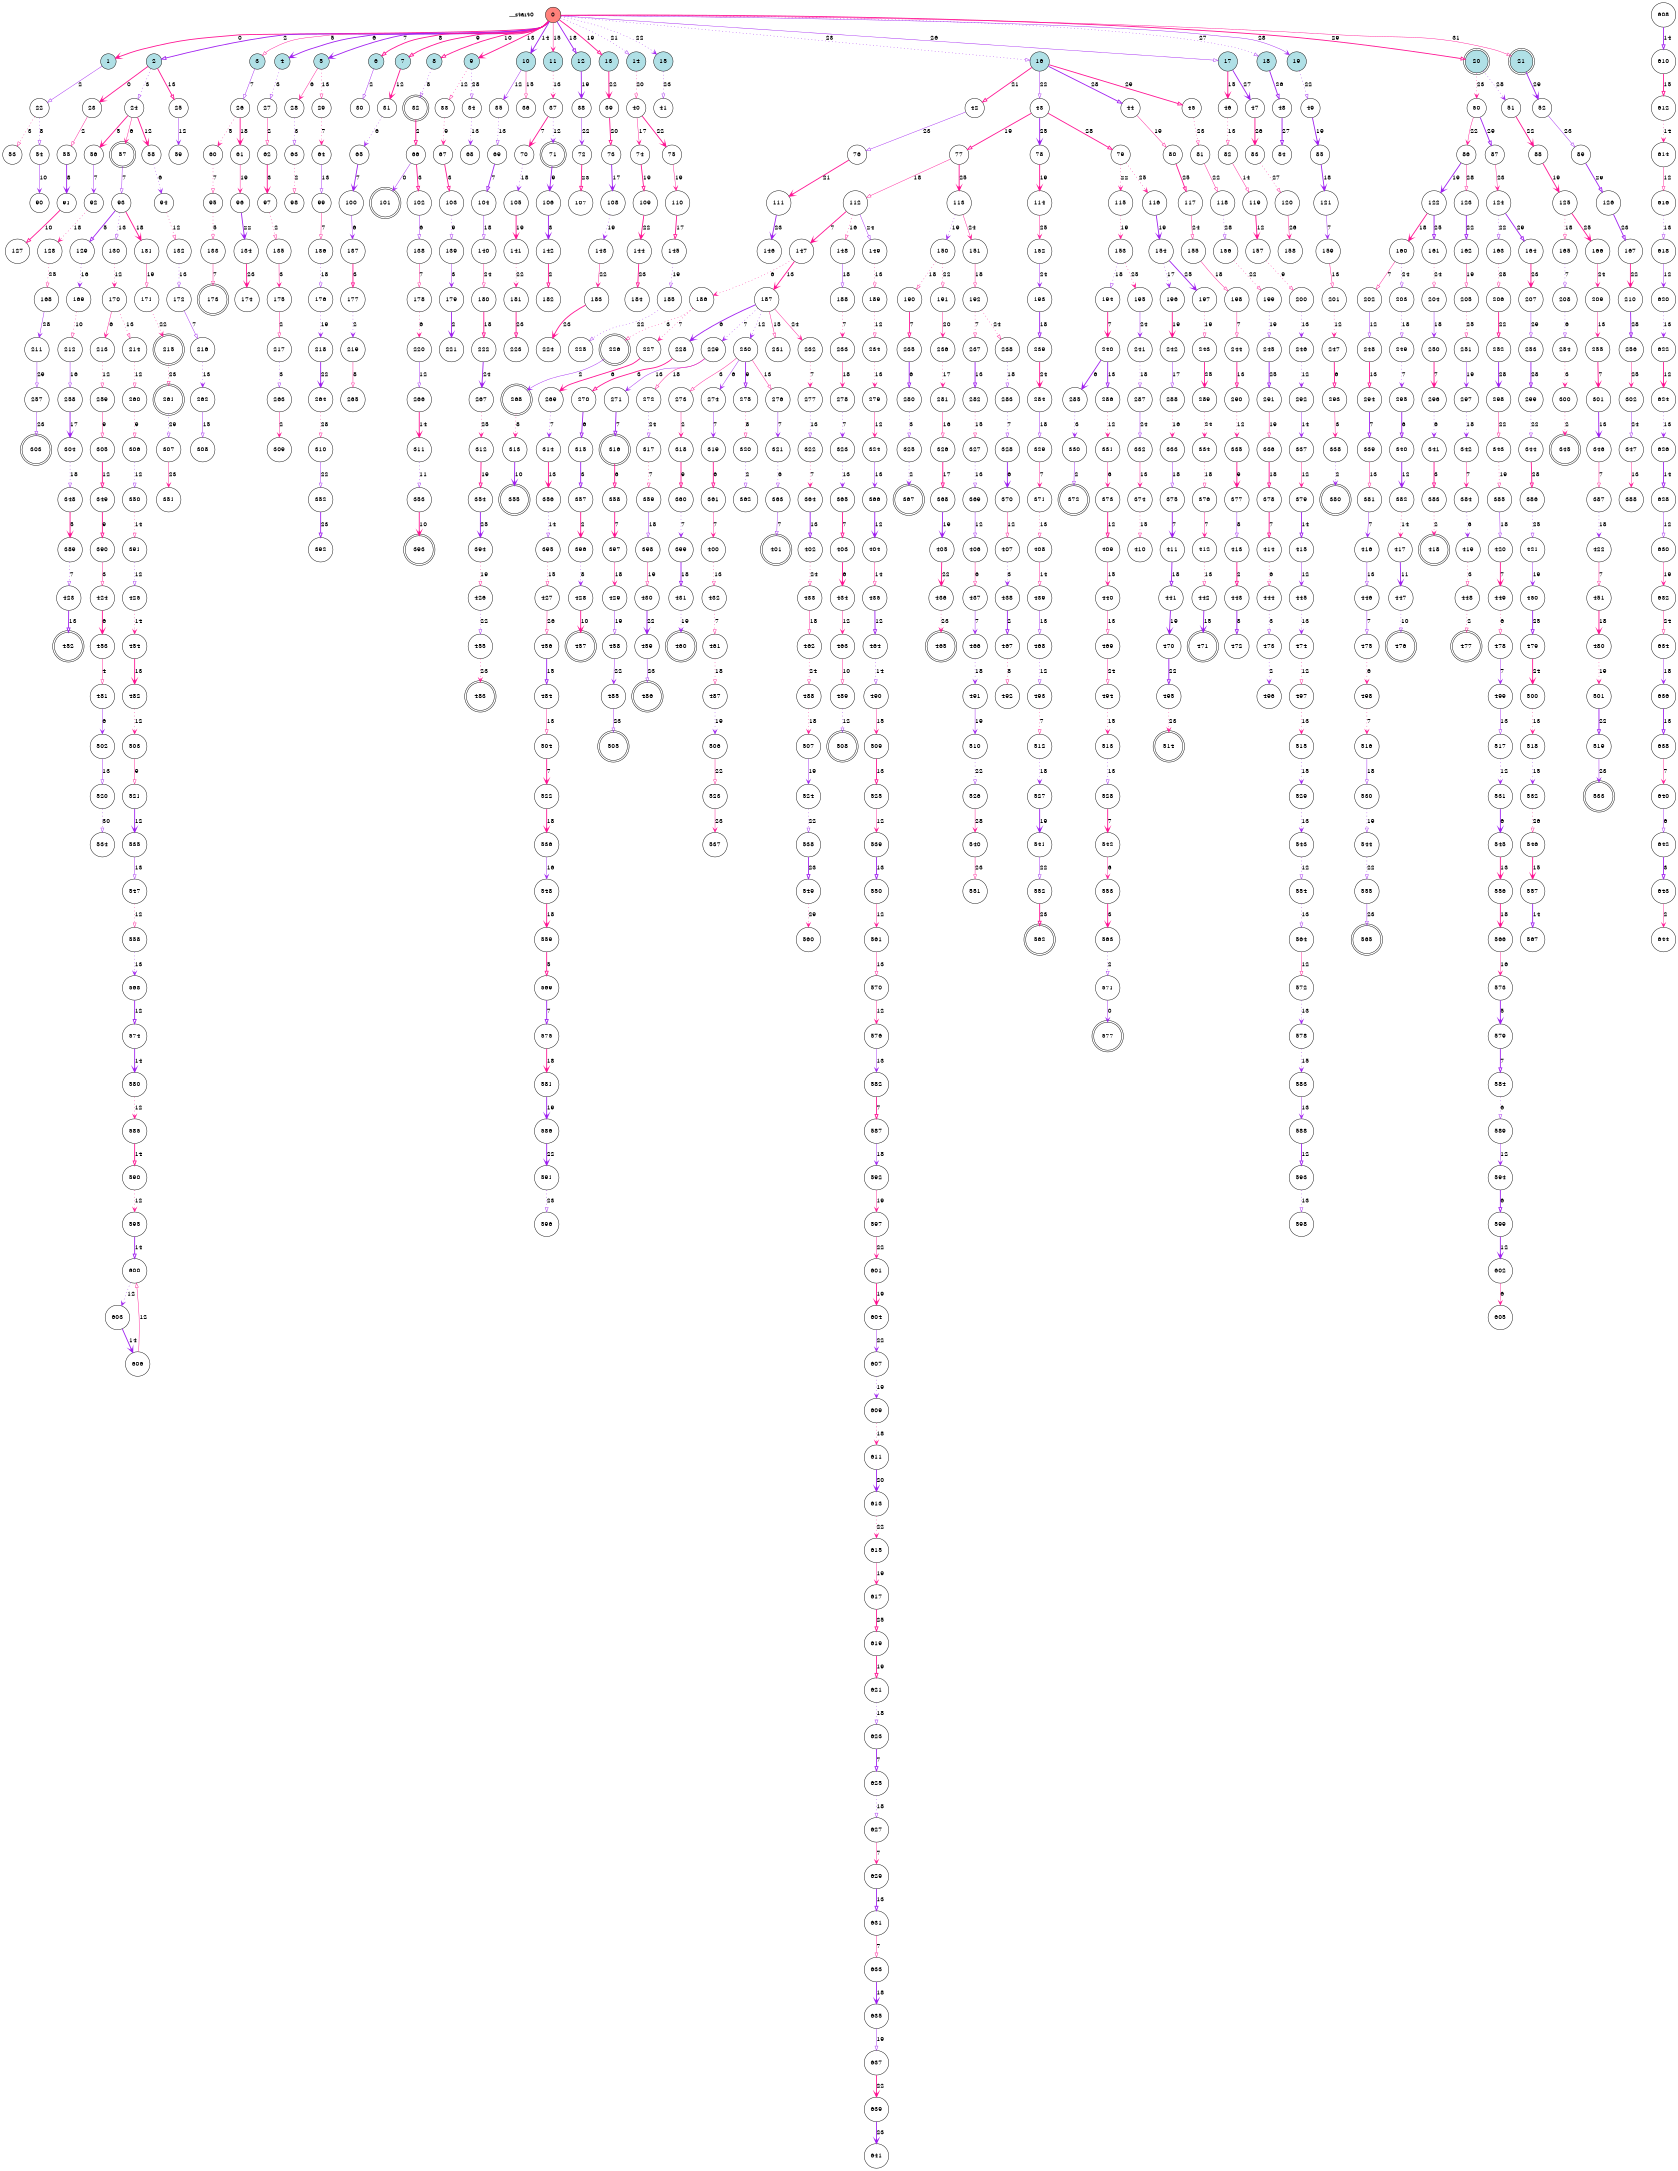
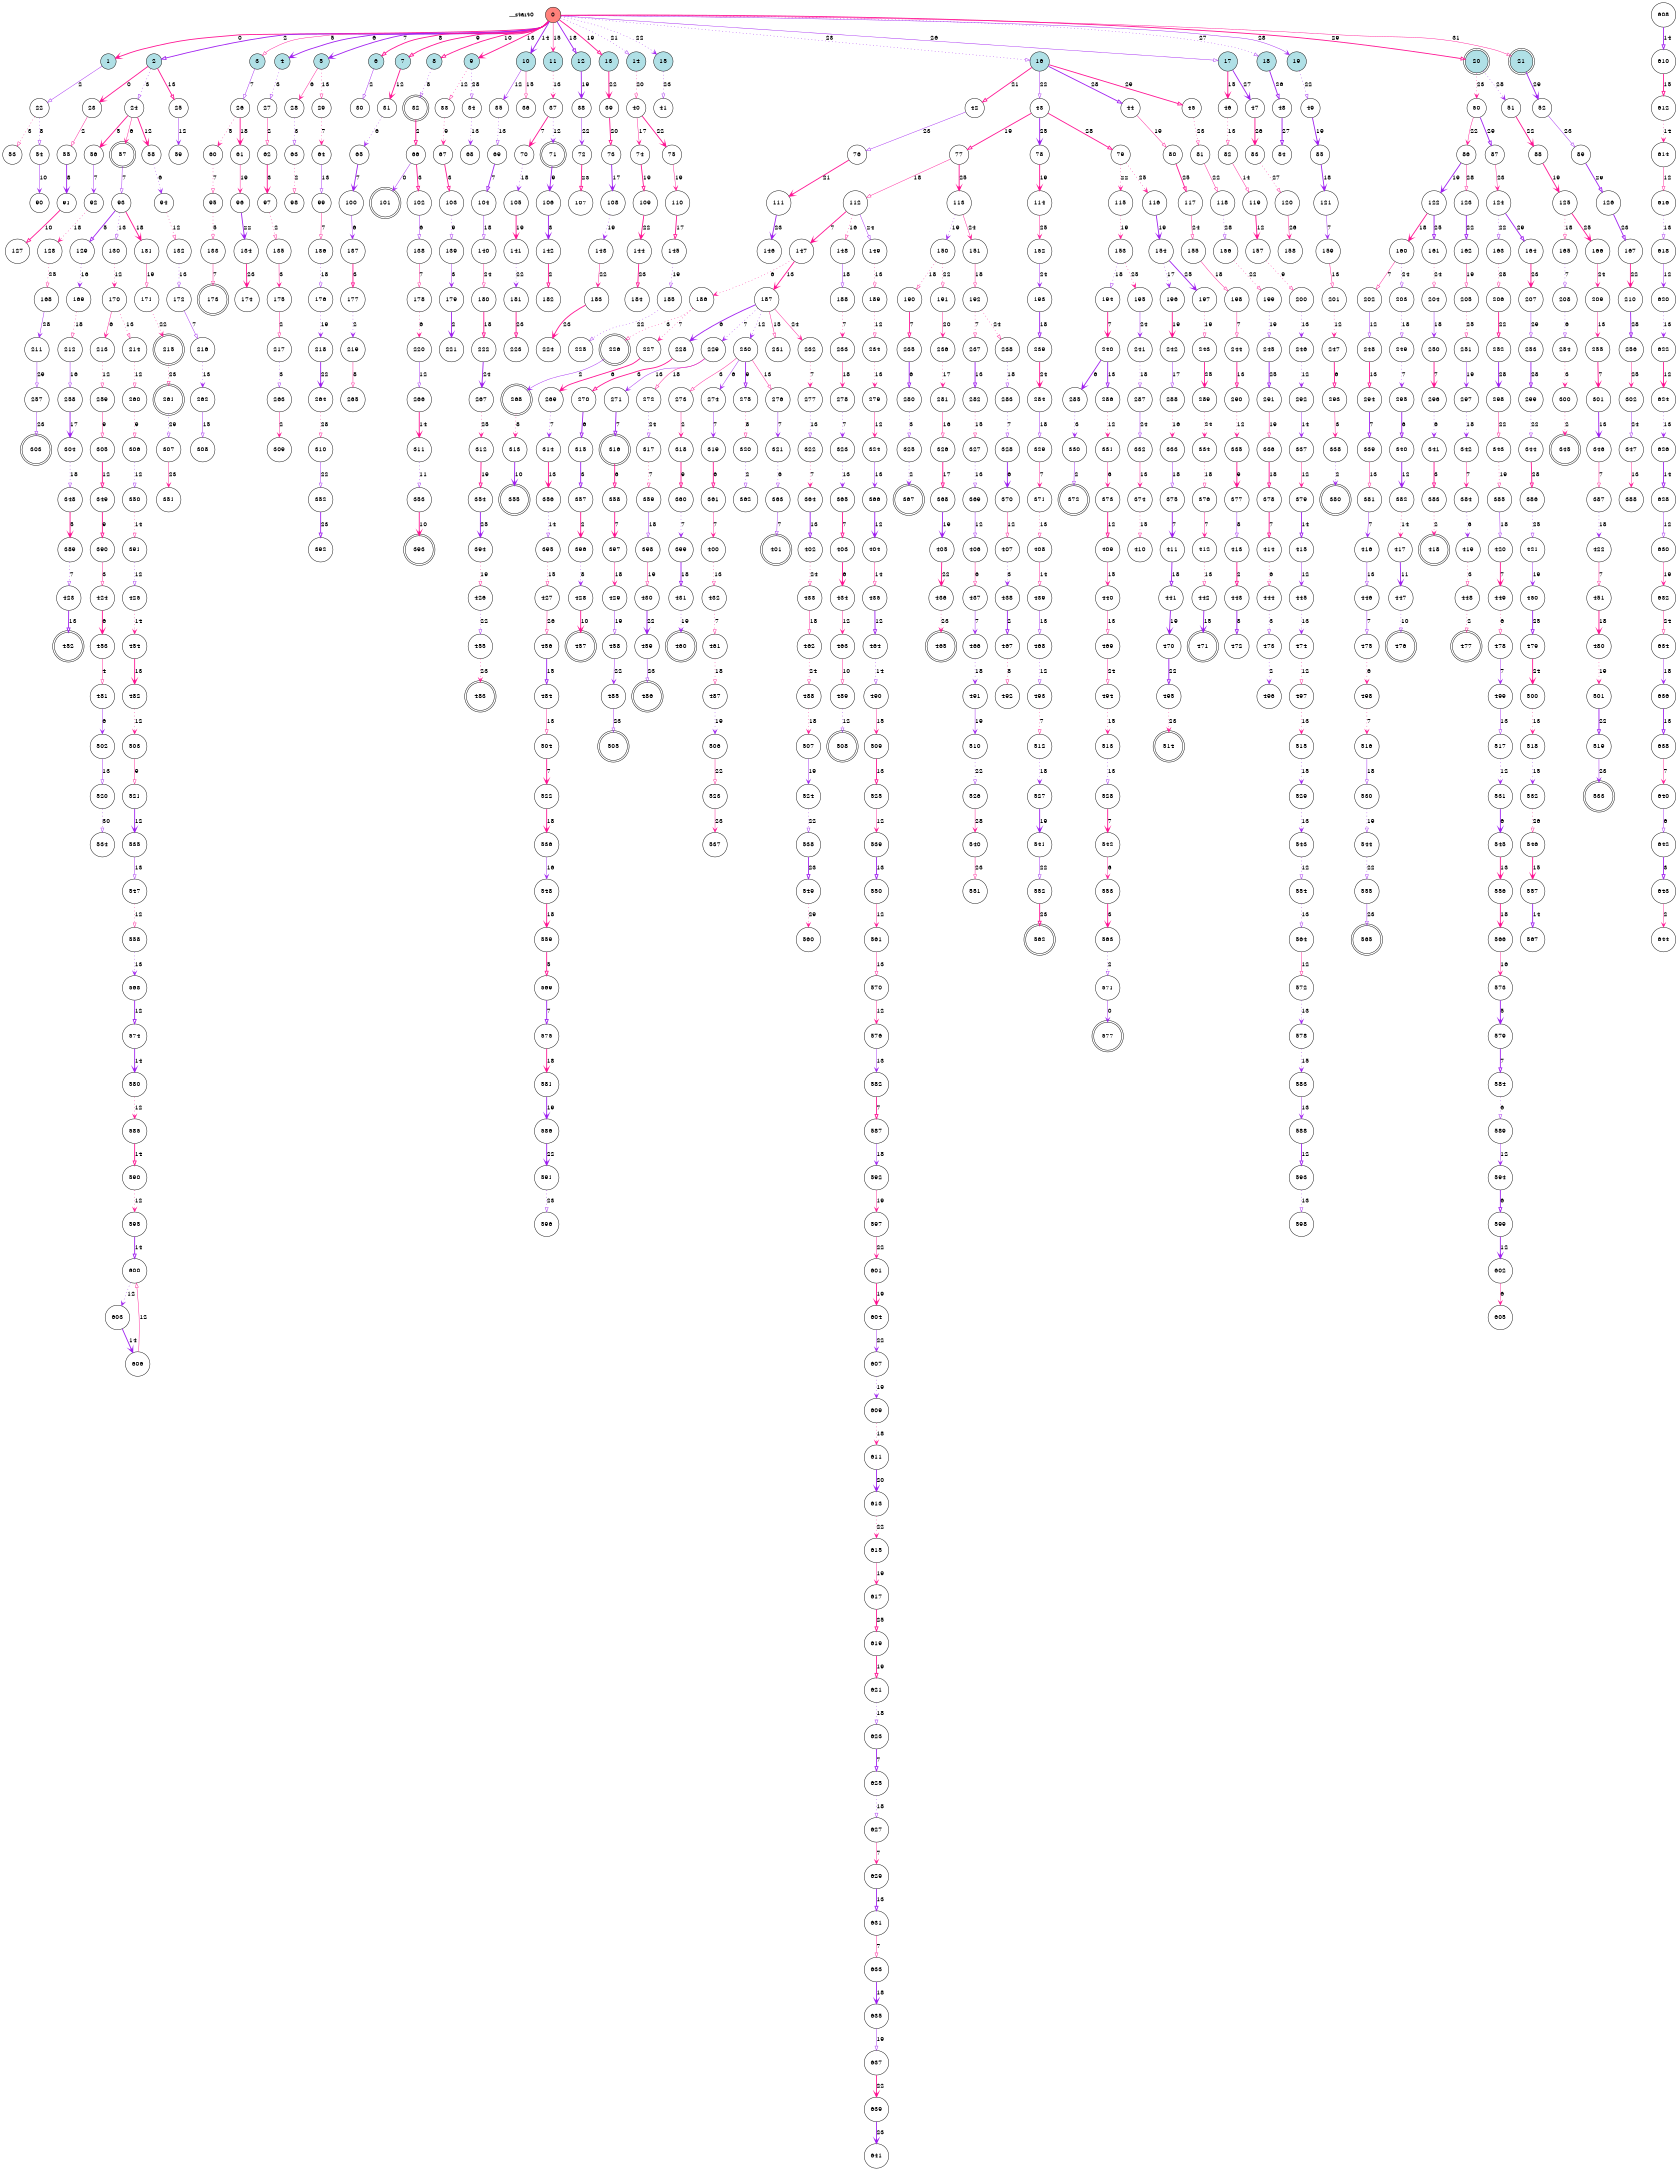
edge "141" -> "181": color deeppink -> purple
edge "169" -> "212": label "10" -> "18"
